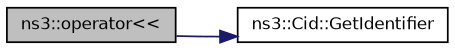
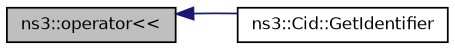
edge "ns3::operator<<" -> "ns3::Cid::GetIdentifier": reversed
